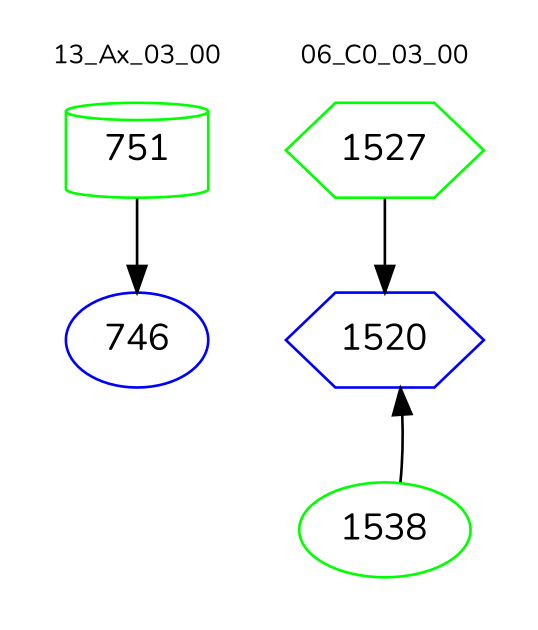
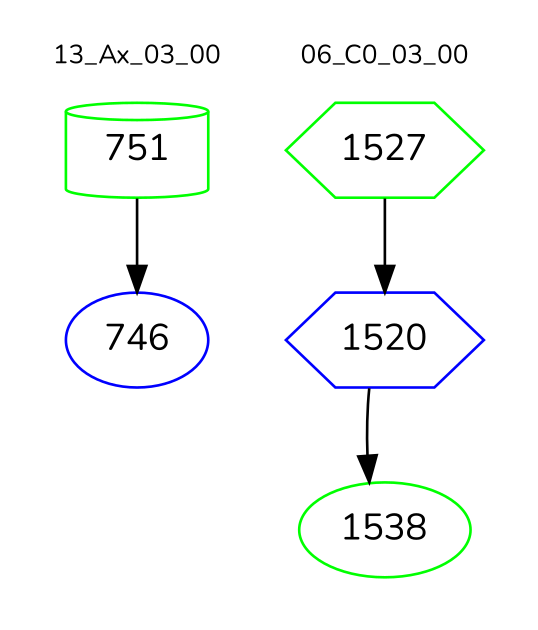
edge "1538" -> "1520": reversed
